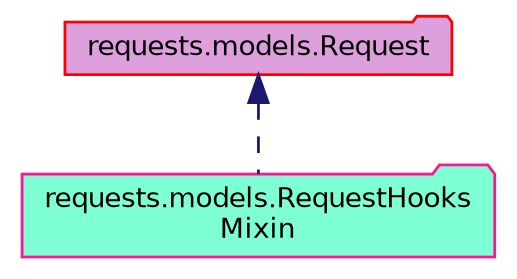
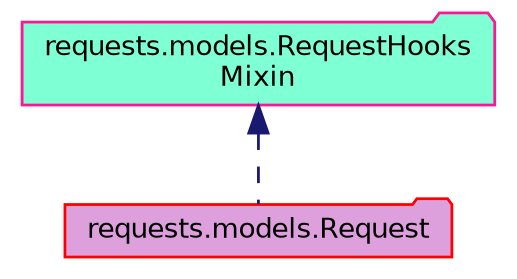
edge "requests.models.RequestHooks Mixin" -> "requests.models.Request": reversed
